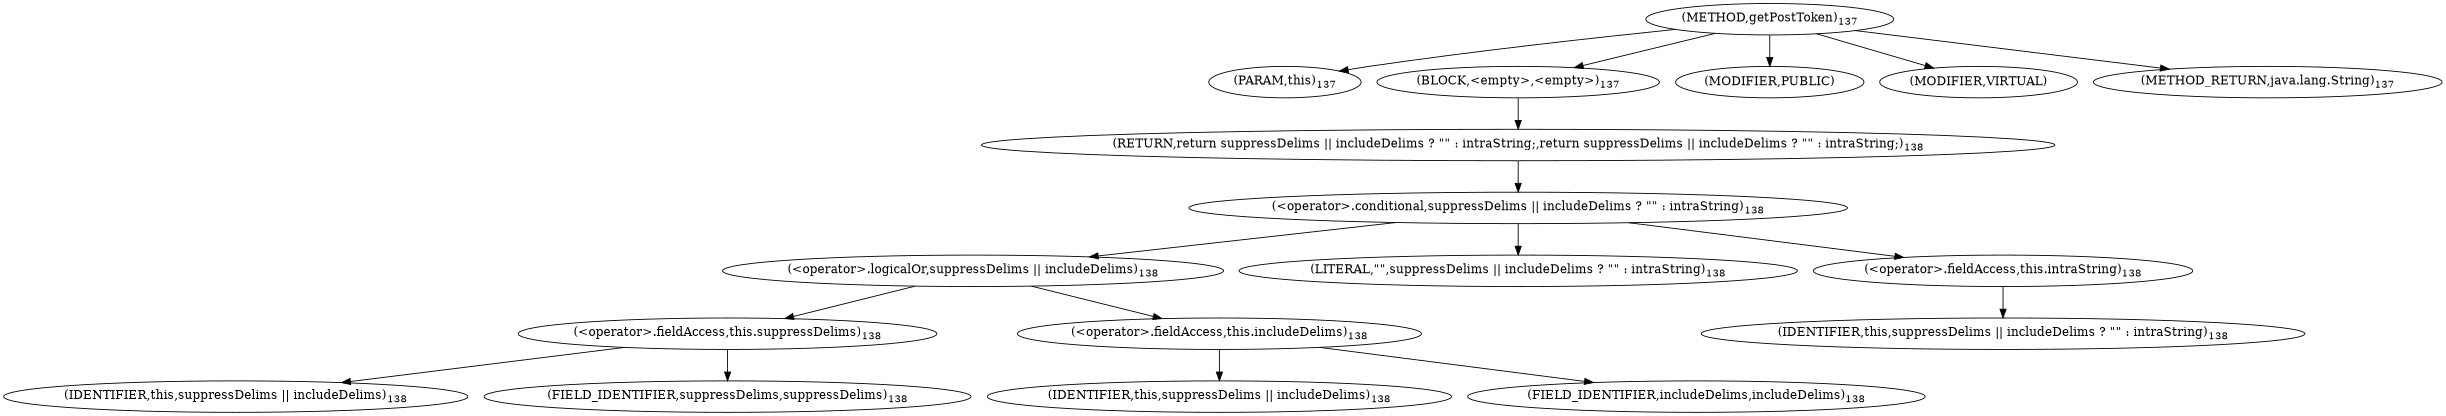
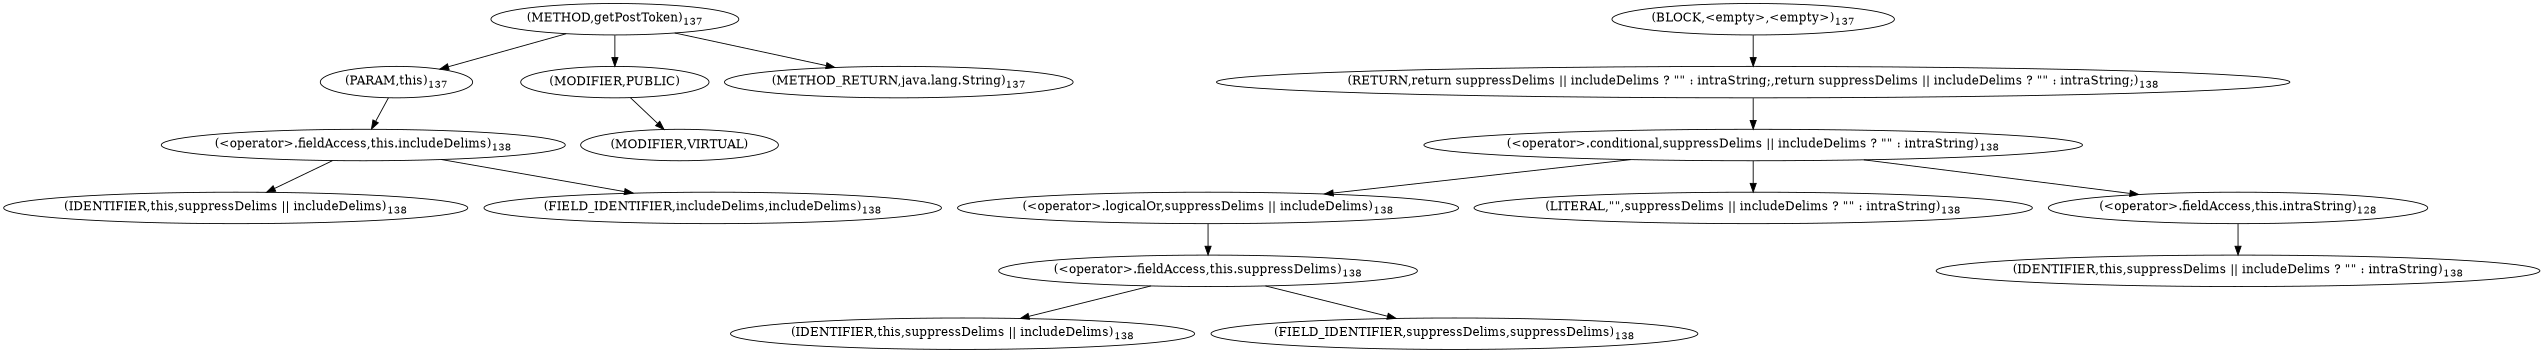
edge "(METHOD,getPostToken)" -> "(BLOCK,<empty>,<empty>)": removed
edge "(METHOD,getPostToken)" -> "(MODIFIER,VIRTUAL)": now "(MODIFIER,PUBLIC)" -> "(MODIFIER,VIRTUAL)"
node "(<operator>.fieldAccess,this.intraString)": text "138" -> "128"
edge "(<operator>.logicalOr,suppressDelims || includeDelims)" -> "(<operator>.fieldAccess,this.includeDelims)": now "(PARAM,this)" -> "(<operator>.fieldAccess,this.includeDelims)"
